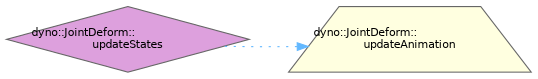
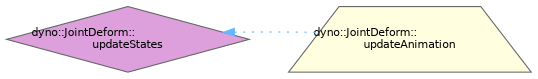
edge "dyno::JointDeform:: updateStates" -> "dyno::JointDeform:: updateAnimation": reversed
